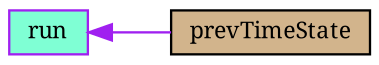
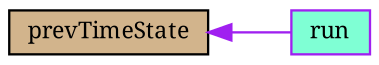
edge "prevTimeState" -> "run": reversed
